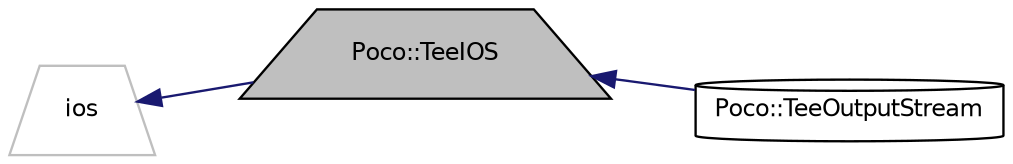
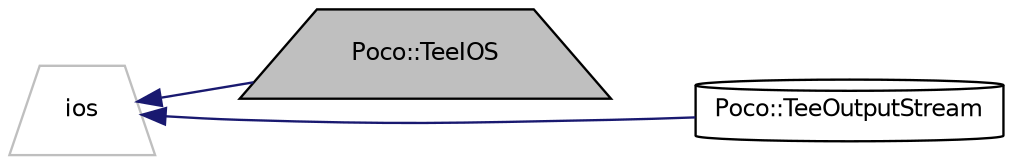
edge "Poco::TeeOutputStream" -> "Poco::TeeIOS": now "Poco::TeeOutputStream" -> "ios"
